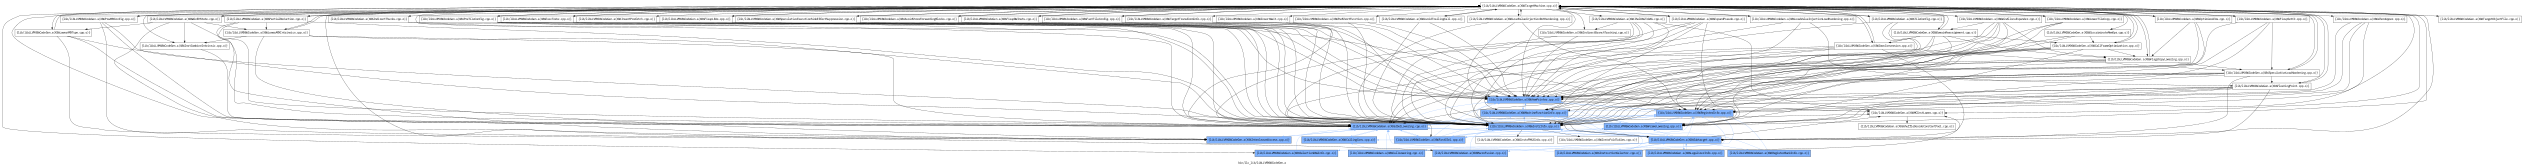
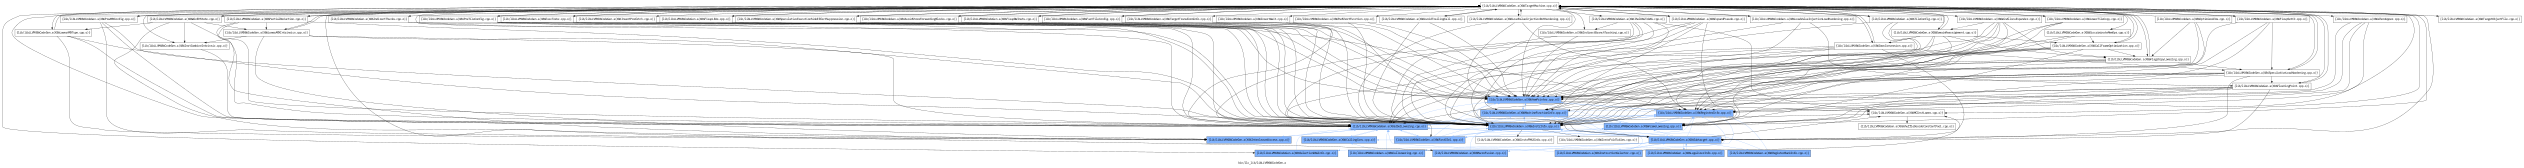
edge "{lib/libLLVMX86CodeGen.a(X86TargetMachine.cpp.o)}" -> "{lib/libLLVMX86CodeGen.a(X86OptimizeLEAs.cpp.o)}": removed
